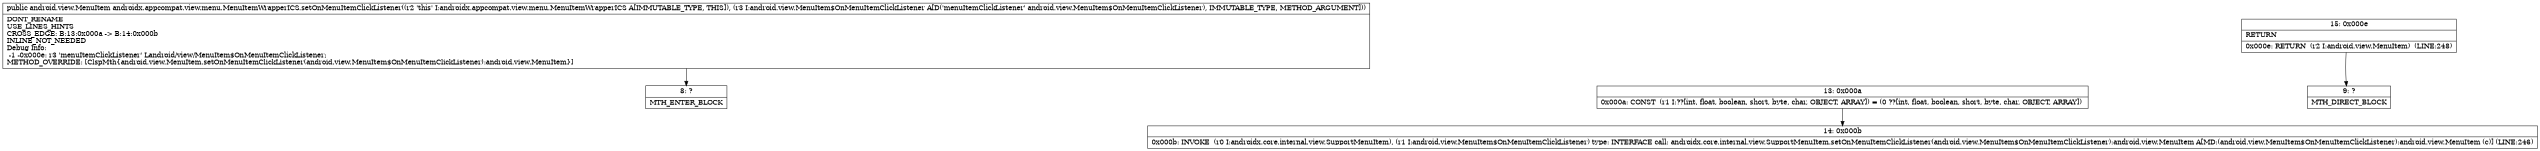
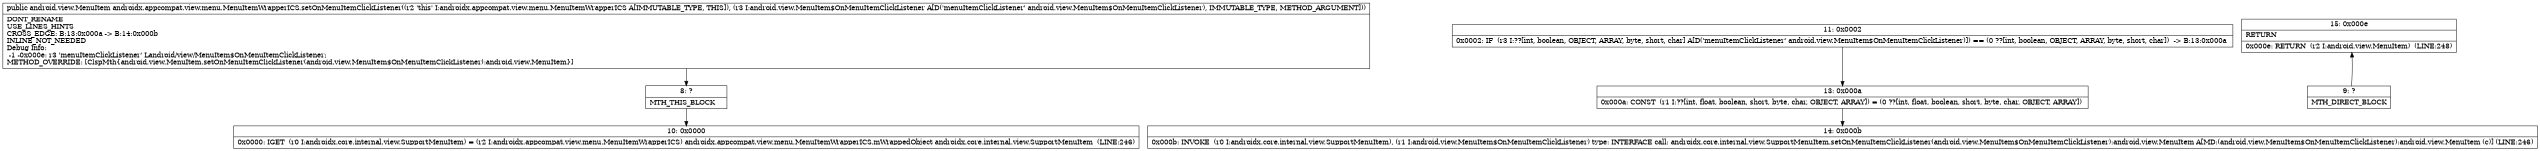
node "11: 0x0002": added
edge "15: 0x000e" -> "9: ?": reversed
node "8: ?": text "MTH_ENTER_BLOCK" -> "MTH_THIS_BLOCK"
node "10: 0x0000": added
